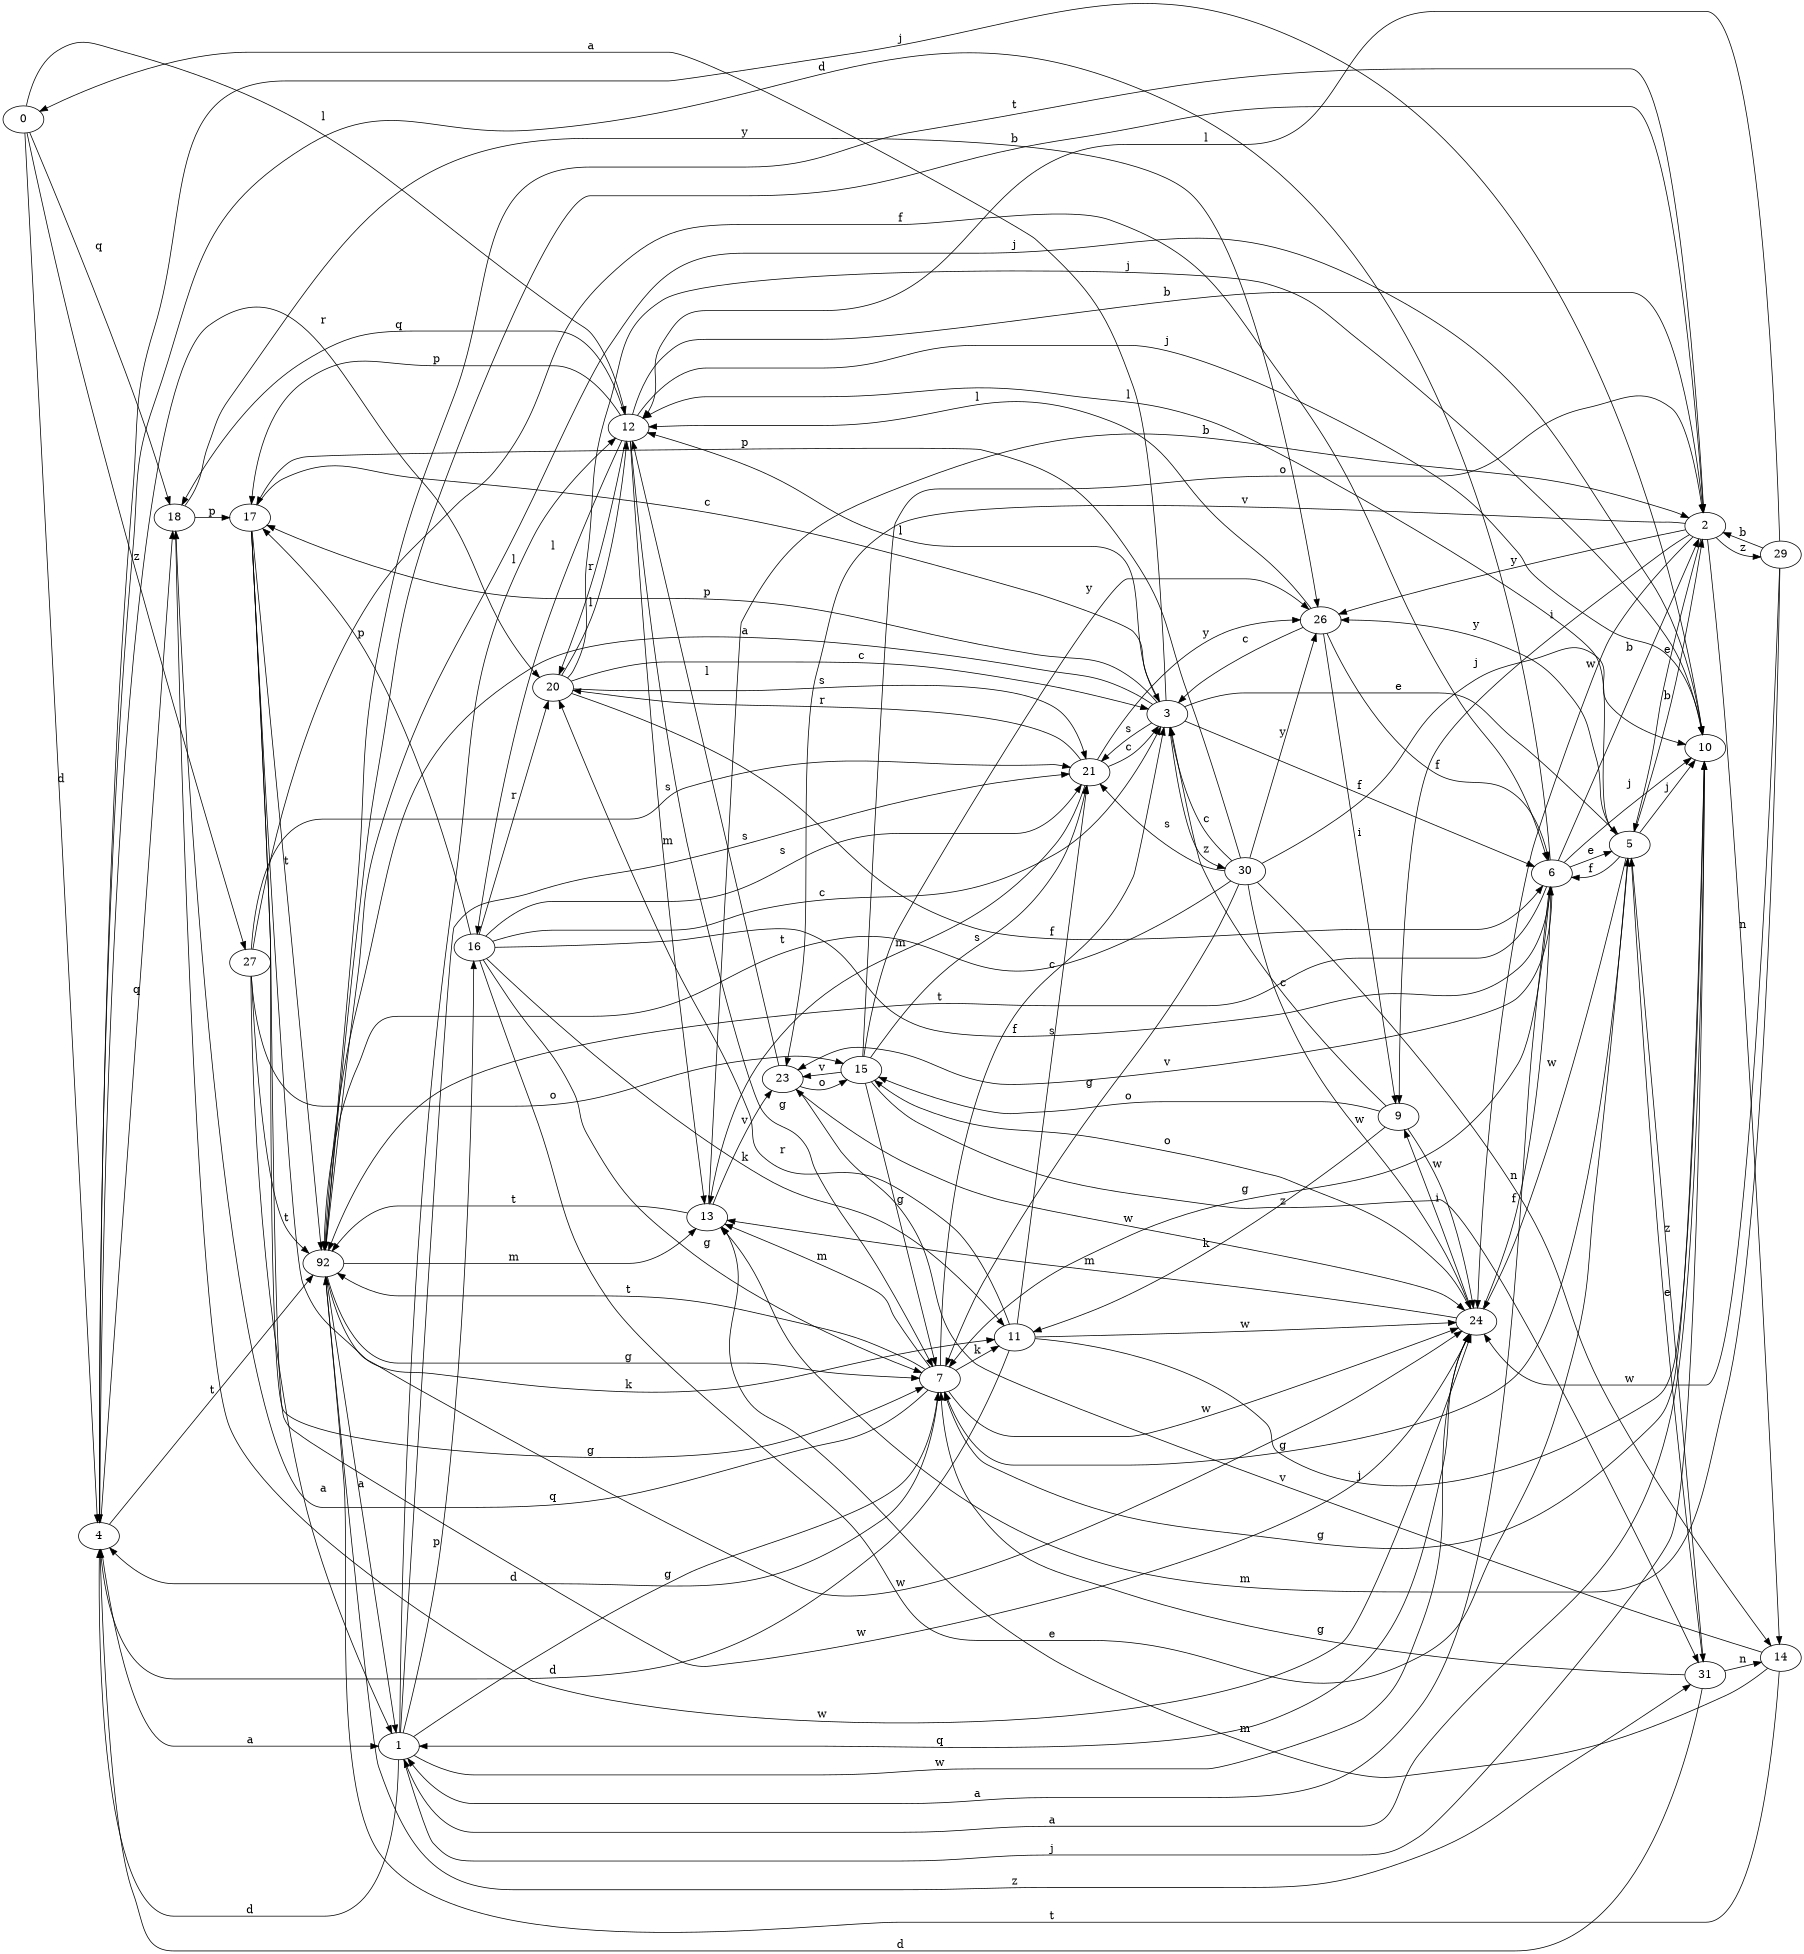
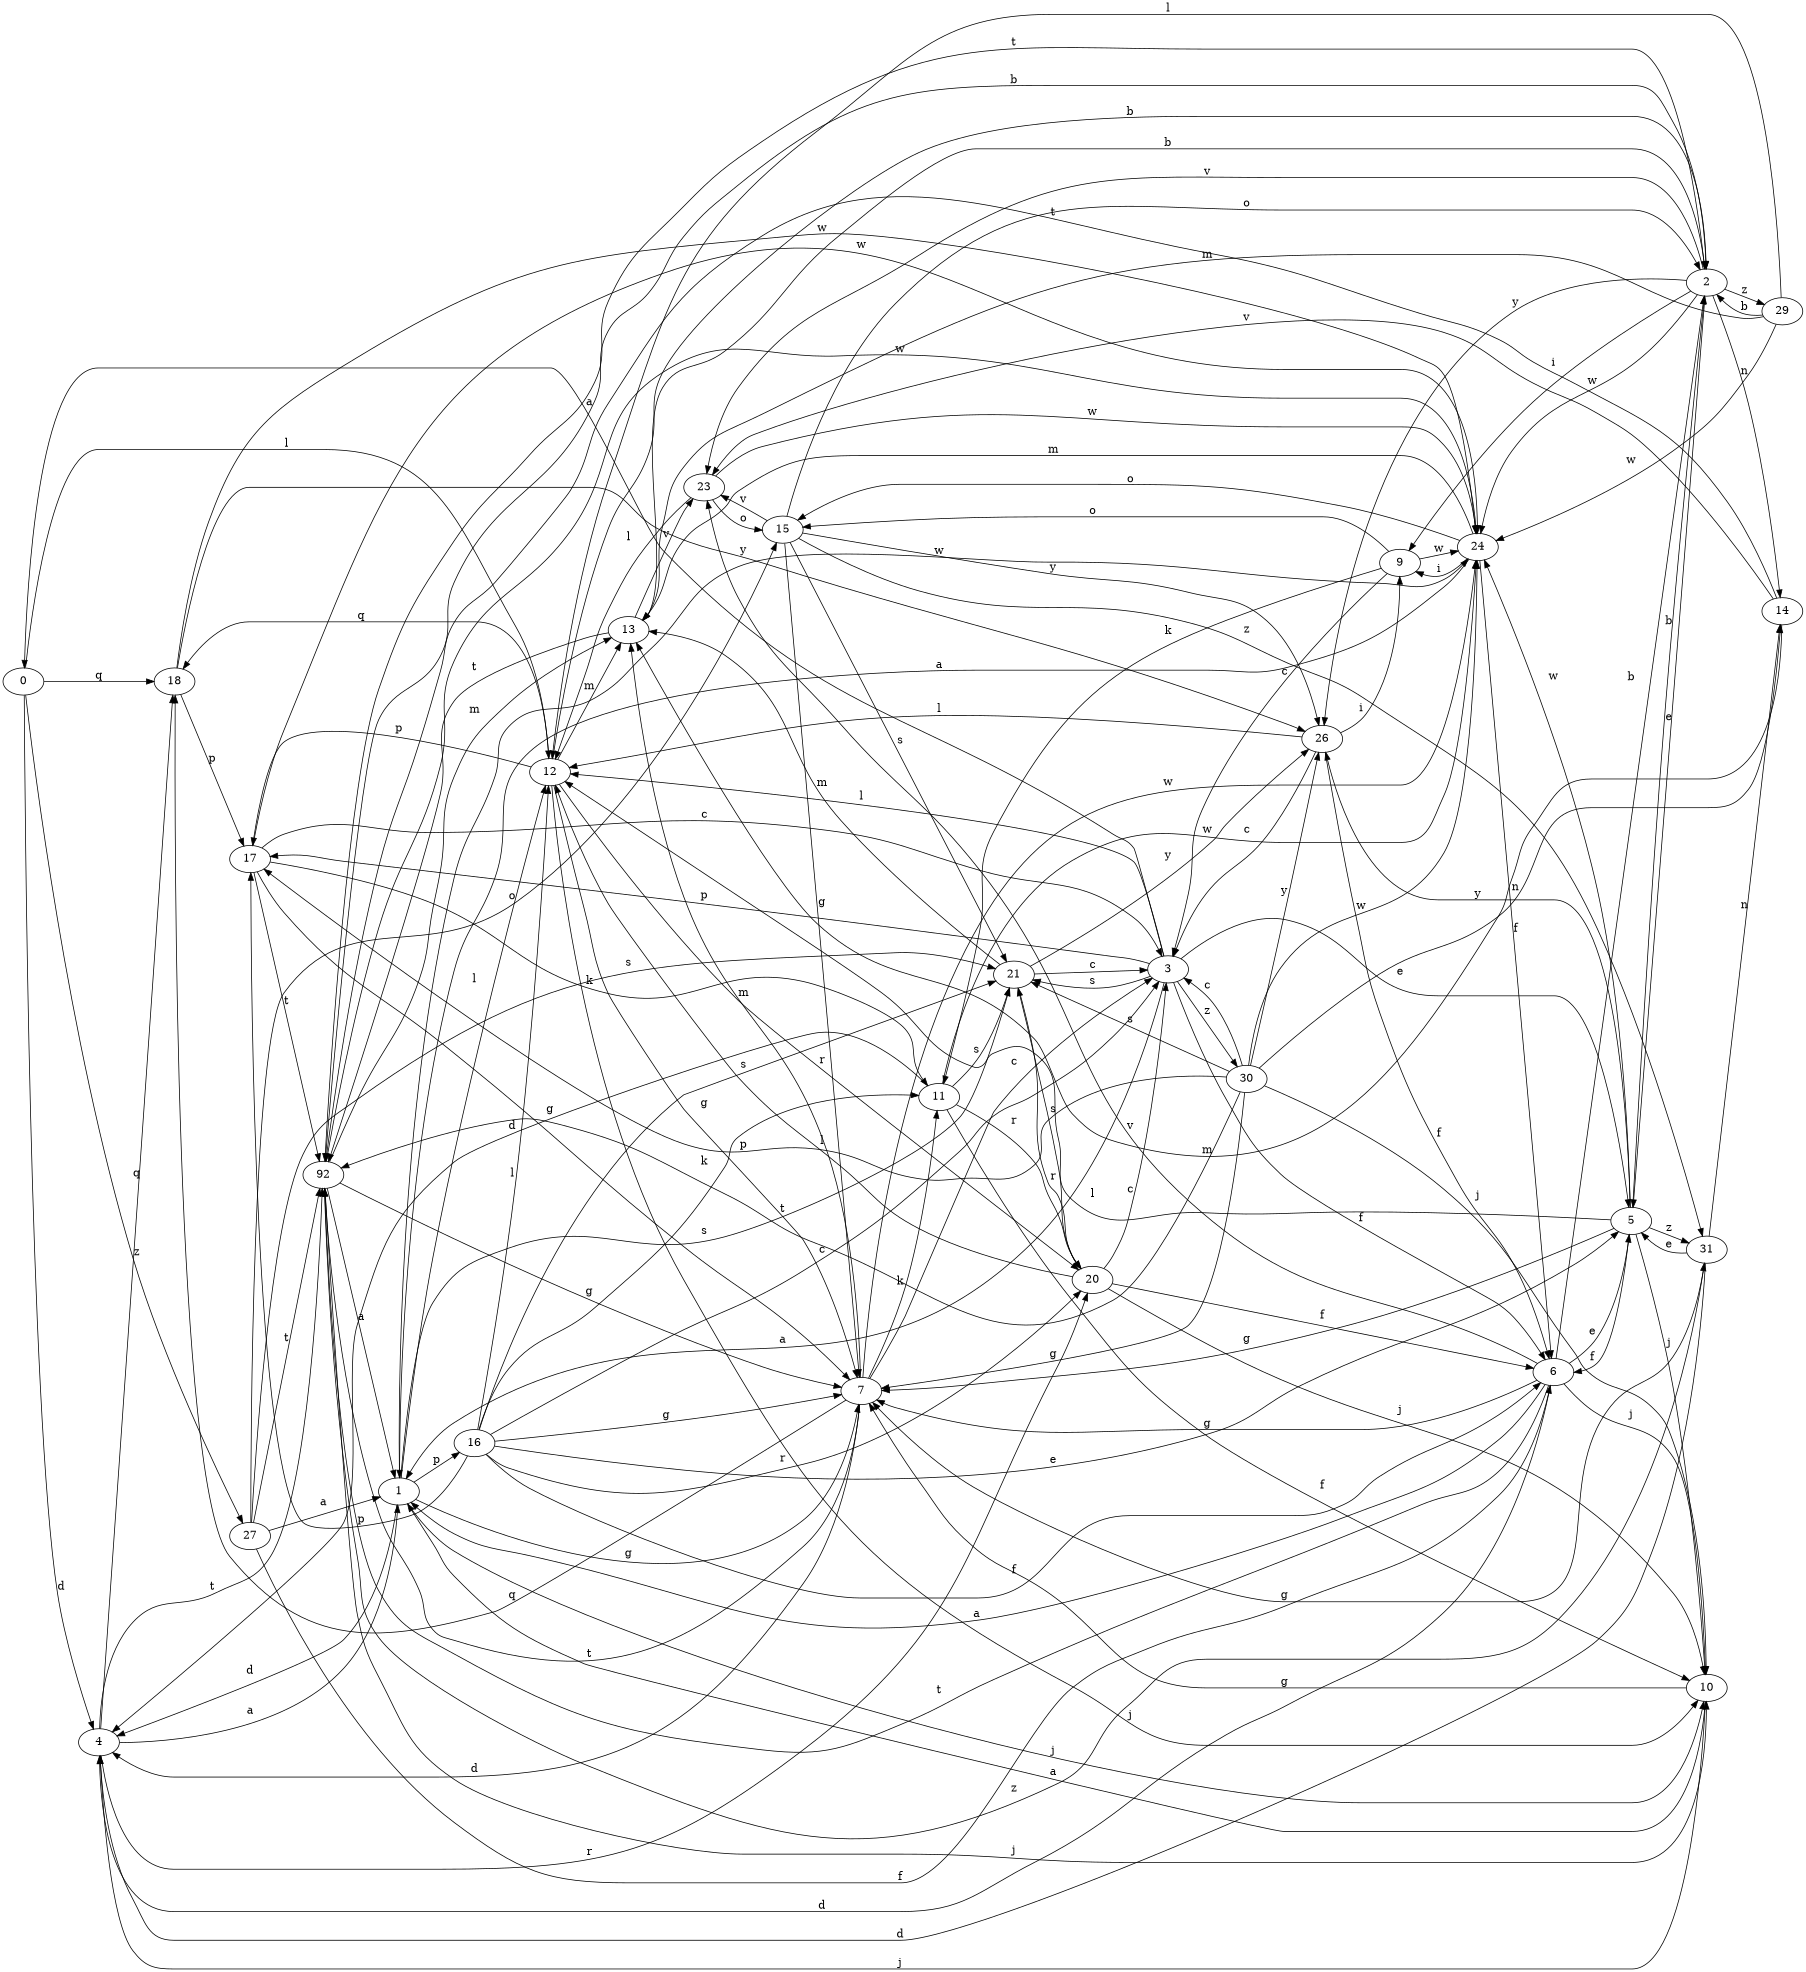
edge "3" -> "92": now "3" -> "1"
edge "12" -> "16": reversed
edge "11" -> "10": label "j" -> "f"
edge "24" -> "1": label "q" -> "a"
